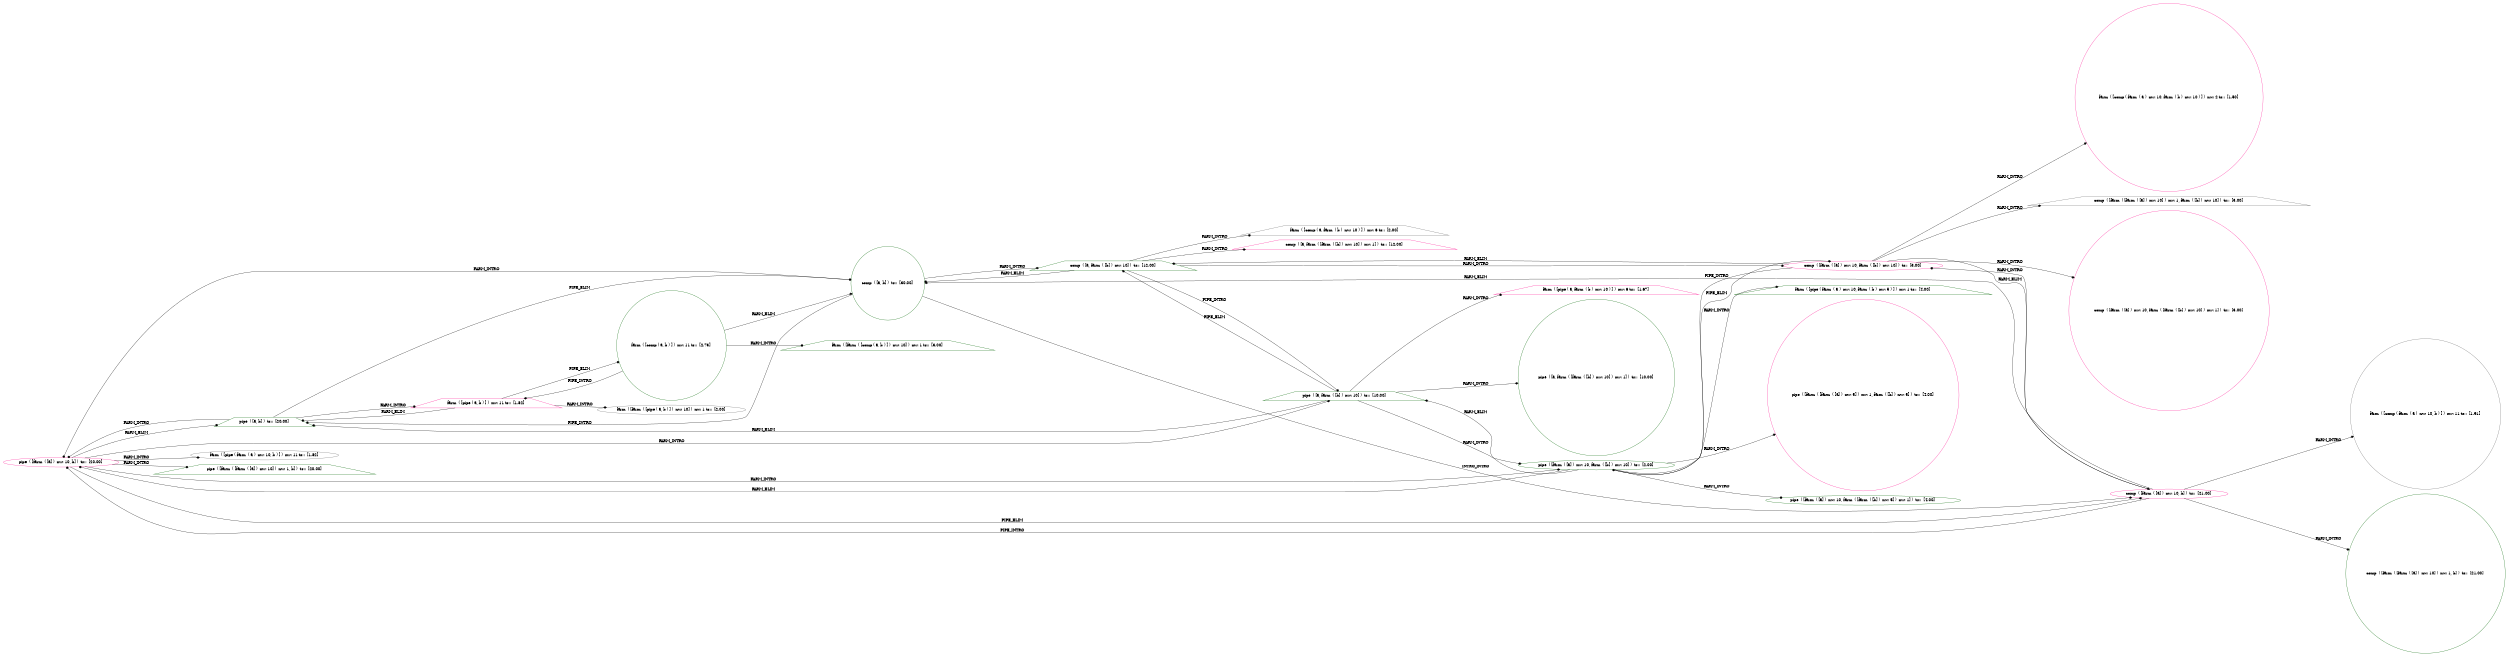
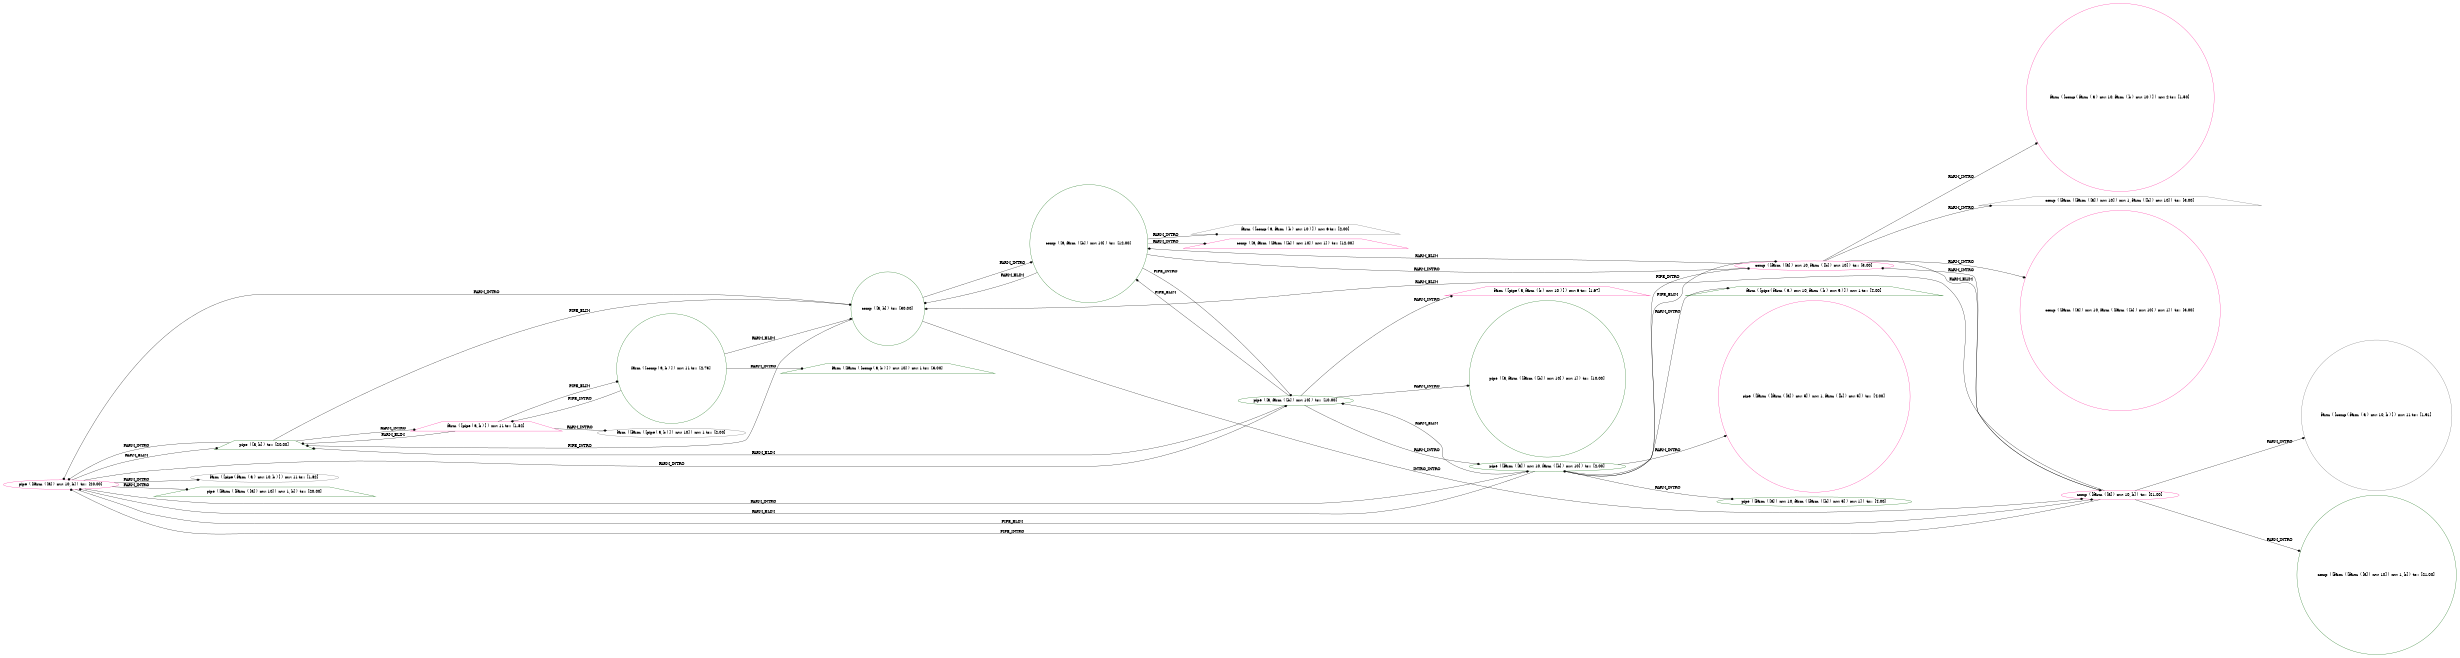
node "comp  ( [a, farm  ( [b] )  nw: 10] )  ts::  [12.00]": shape trapezium -> circle
node "pipe  ( [a, farm  ( [b] )  nw: 10] )  ts::  [10.00]": shape trapezium -> ellipse
